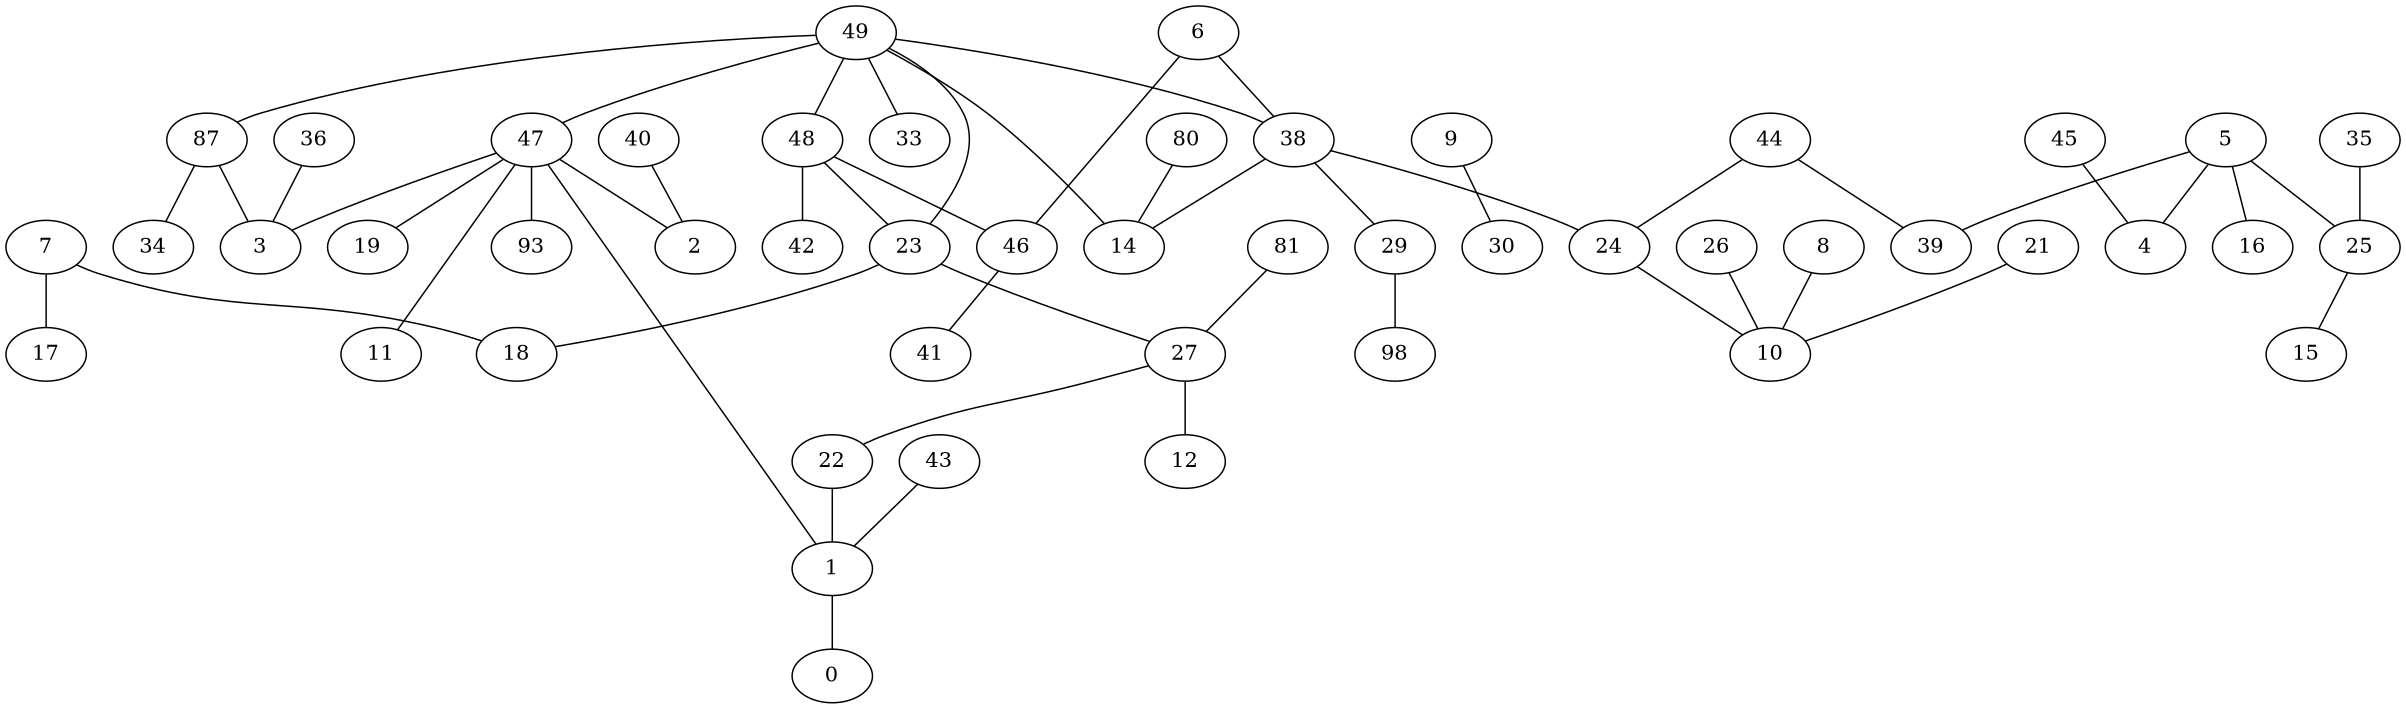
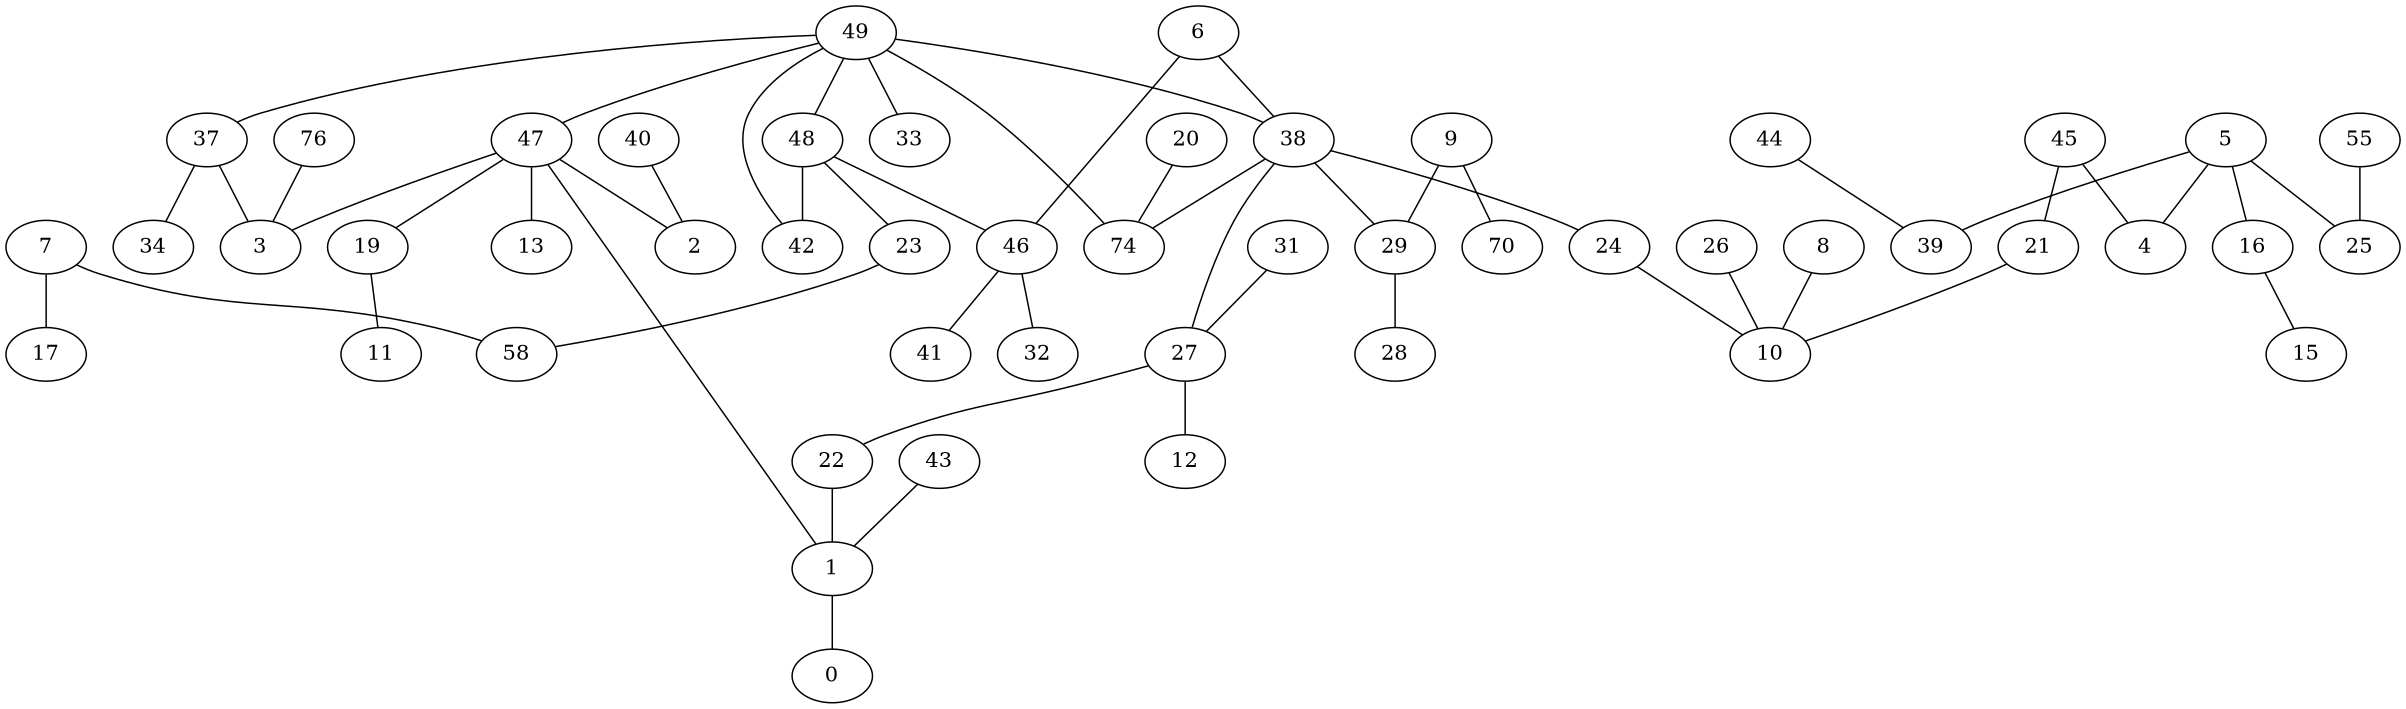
edge "49" -- "23": now "49" -- "42"
node "87": label "87" -> "37"
node "36": label "36" -> "76"
node "80": label "80" -> "20"
node "35": label "35" -> "55"
edge "45" -- "21": added
edge "9" -- "29": added
edge "44" -- "24": removed
edge "47" -- "11": now "19" -- "11"
node "93": label "93" -> "13"
node "14": label "14" -> "74"
node "81": label "81" -> "31"
node "30": label "30" -> "70"
edge "25" -- "15": now "16" -- "15"
edge "23" -- "27": now "38" -- "27"
node "18": label "18" -> "58"
node "32": added
node "98": label "98" -> "28"
